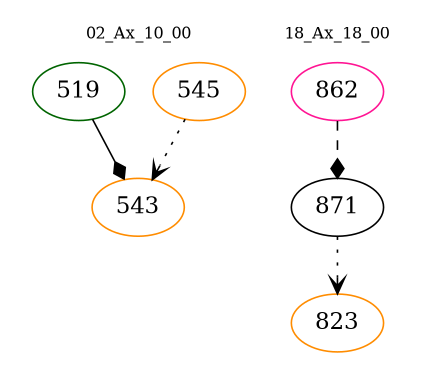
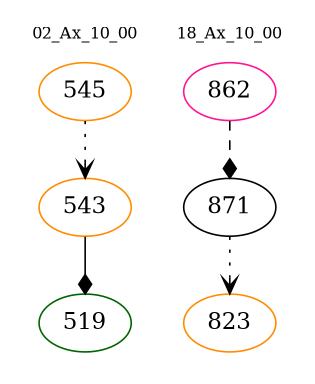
cluster "18_Ax_18_00": label "18_Ax_18_00" -> "18_Ax_10_00"
edge "519" -> "543": reversed
